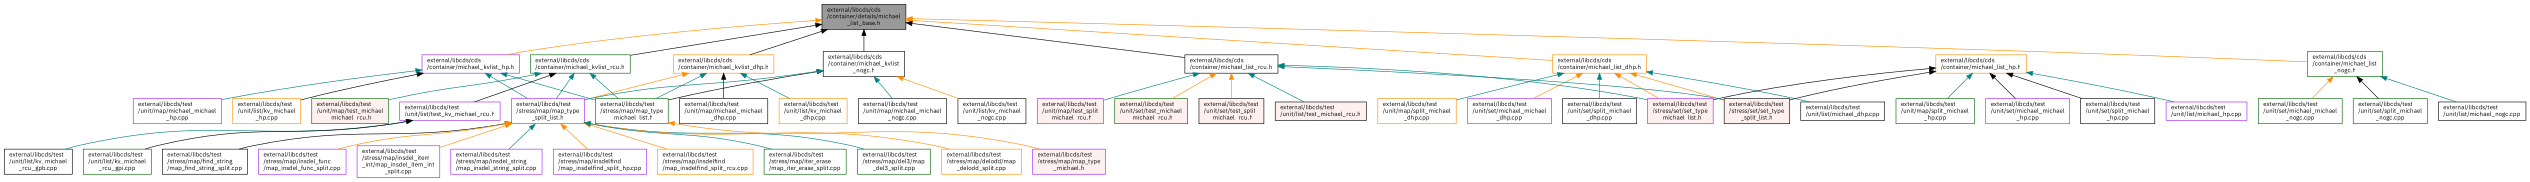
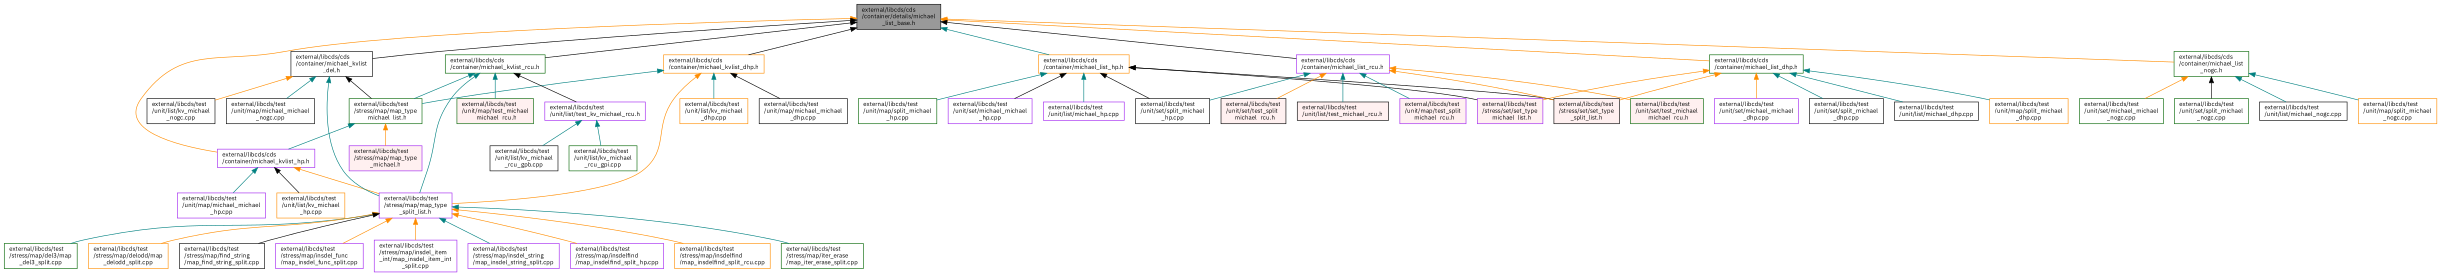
edge "external/libcds/cds /container/michael_list_hp.h" -> "external/libcds/cds /container/details/michael _list_base.h": added
node "external/libcds/cds /container/michael_kvlist _nogc.h": label "external/libcds/cds /container/michael_kvlist _nogc.h" -> "external/libcds/cds /container/michael_kvlist _del.h"
node "external/libcds/cds /container/michael_list_rcu.h": color black -> purple
node "external/libcds/cds /container/michael_list_dhp.h": color darkorange -> darkgreen
edge "external/libcds/test /stress/set/set_type _michael_list.h" -> "external/libcds/cds /container/michael_list_rcu.h": now "external/libcds/test /unit/set/split_michael _hp.cpp" -> "external/libcds/cds /container/michael_list_rcu.h"
edge "external/libcds/test /stress/set/set_type _split_list.h" -> "external/libcds/cds /container/michael_list_rcu.h": color teal -> darkorange
edge "external/libcds/test /stress/map/map_type _split_list.h" -> "external/libcds/cds /container/michael_kvlist_hp.h": color teal -> darkorange
edge "external/libcds/test /stress/map/map_type _michael_list.h" -> "external/libcds/cds /container/michael_kvlist_hp.h": reversed
node "external/libcds/test /unit/map/split_michael _nogc.cpp": added
edge "external/libcds/test /unit/list/kv_michael _rcu_gpi.cpp" -> "external/libcds/test /unit/list/test_kv_michael_rcu.h": color black -> teal
